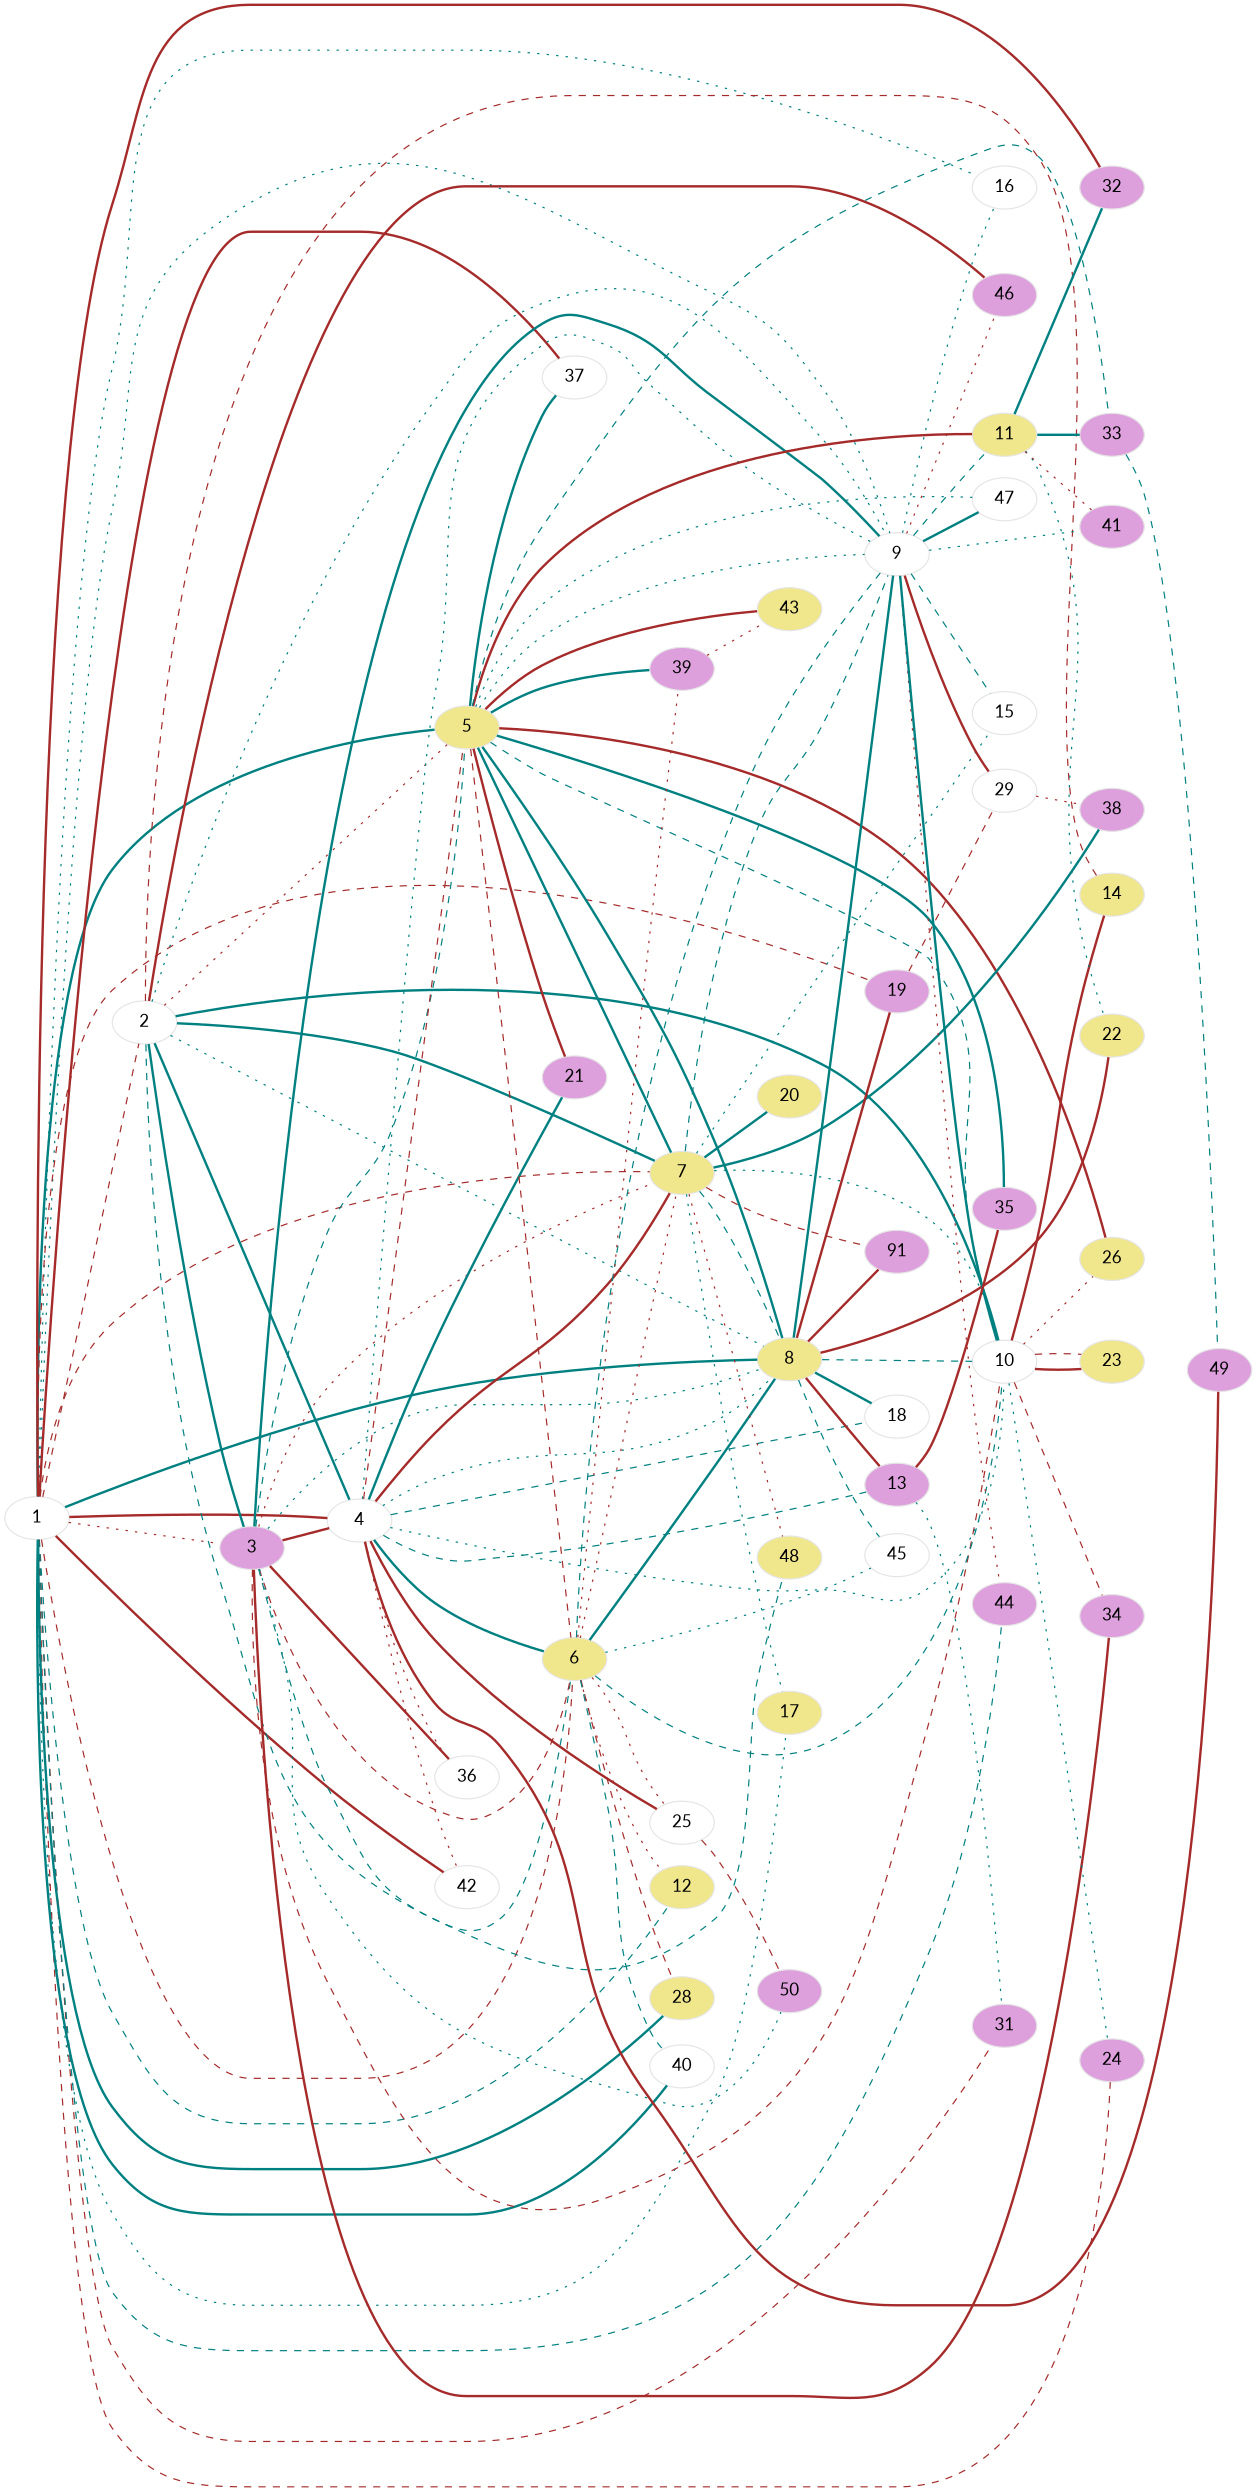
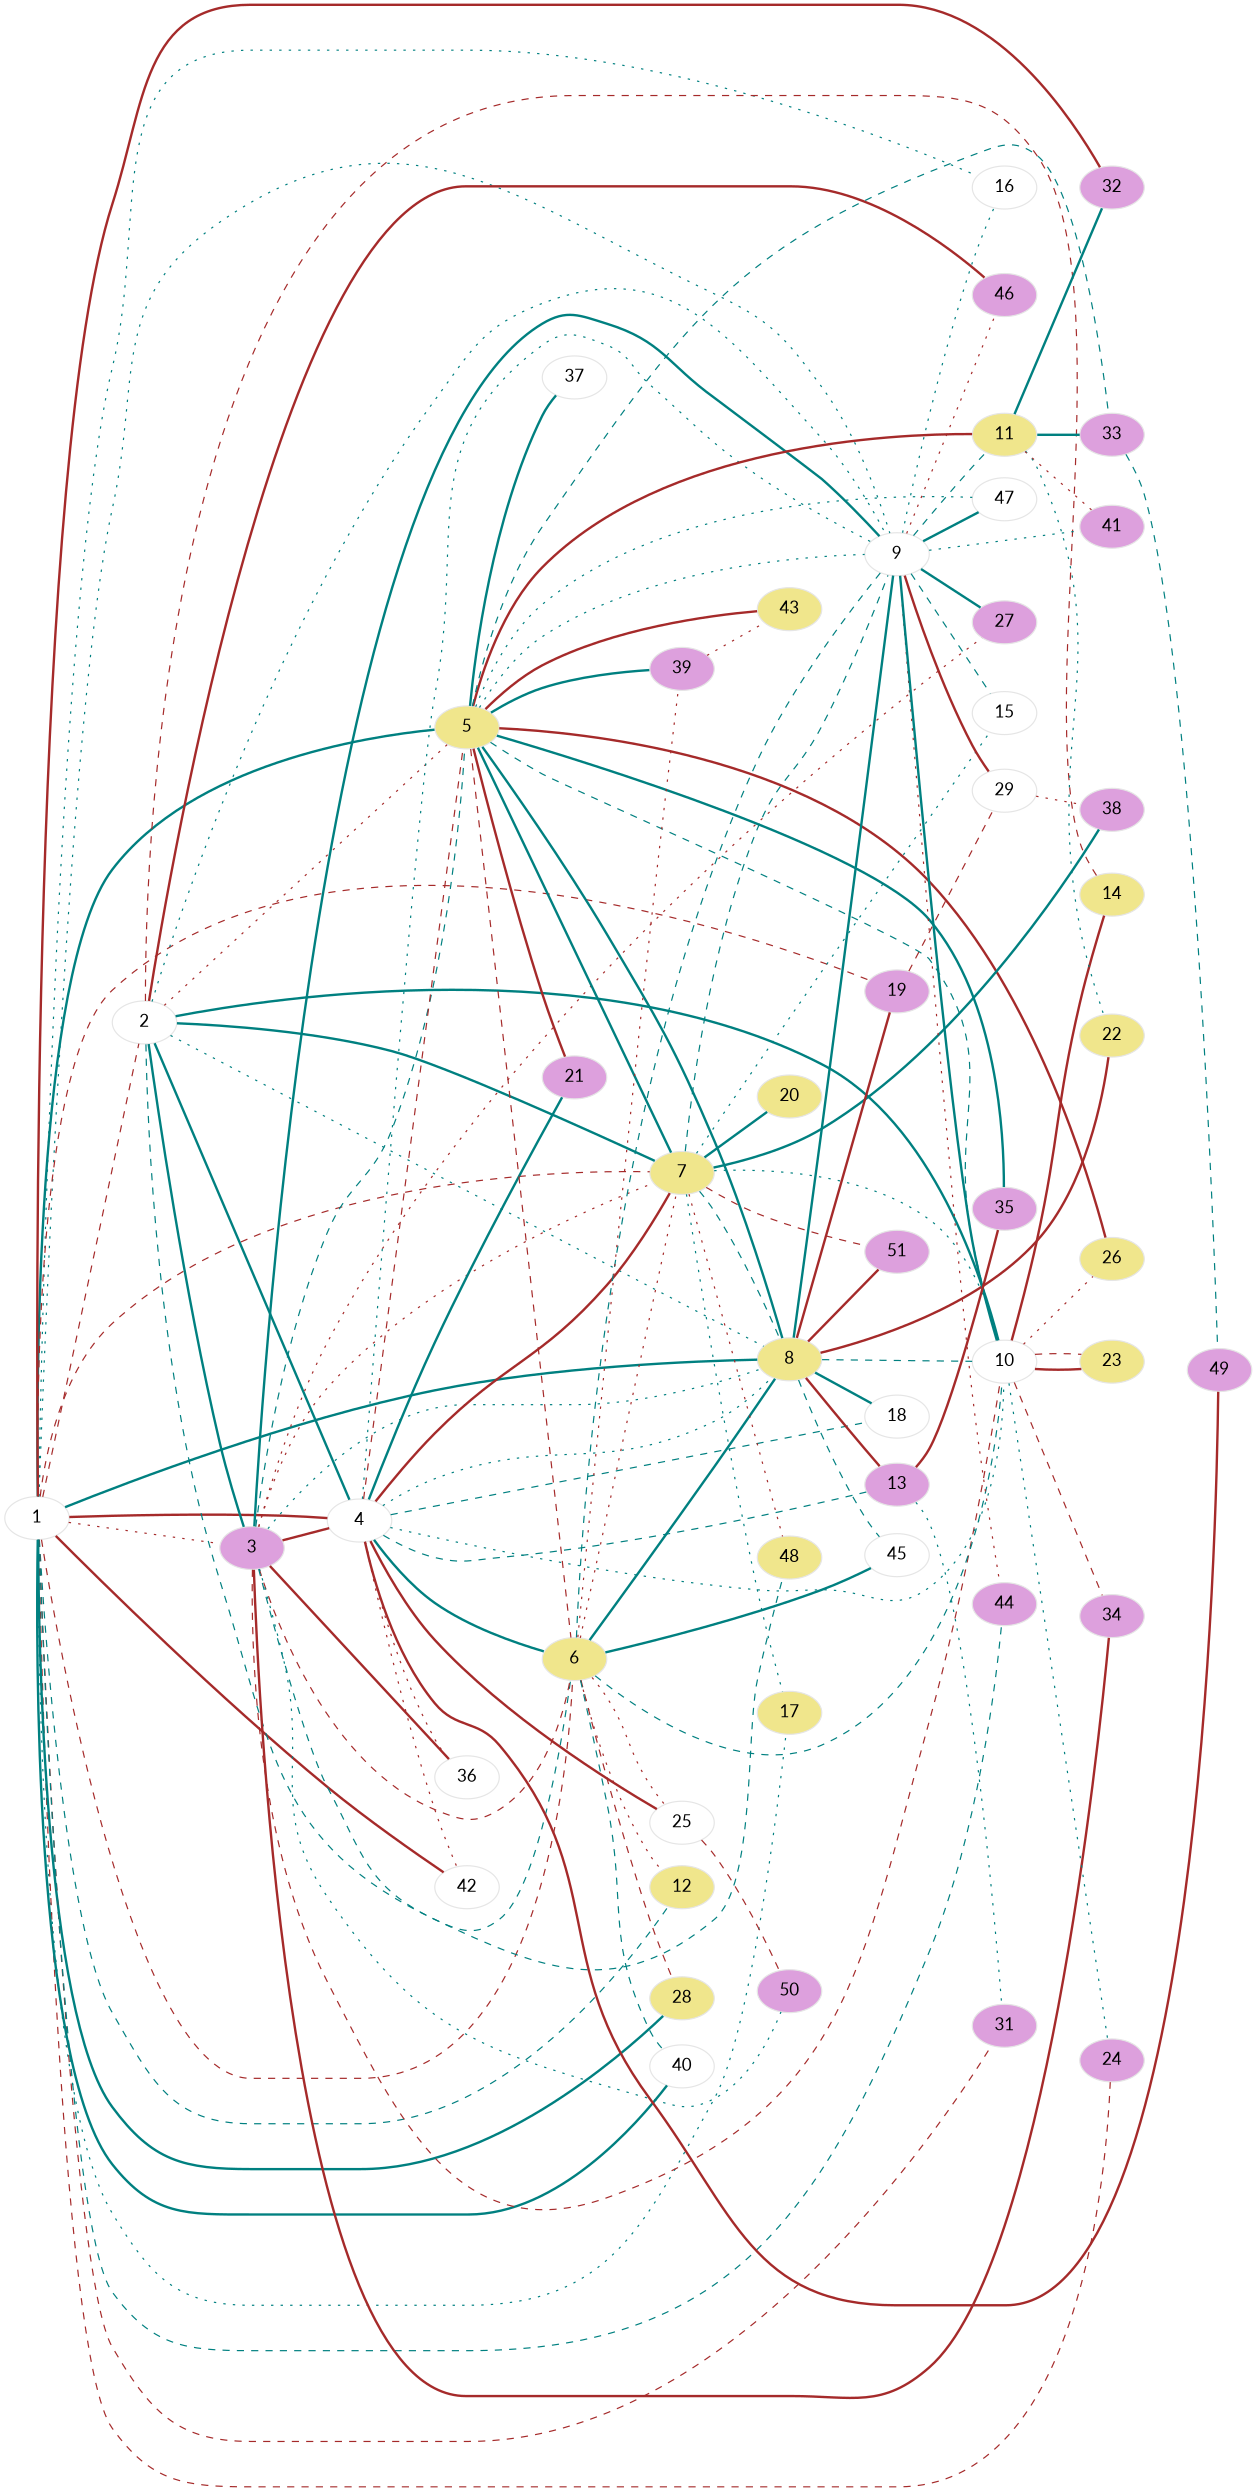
node "27": added
edge "37" -- "1": removed
node "91": label "91" -> "51"
edge "45" -- "6": style dotted -> bold
